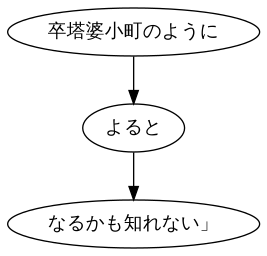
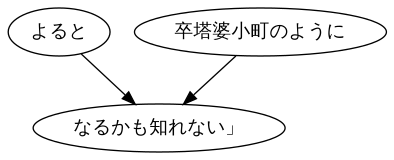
edge "卒塔婆小町のように" -> "よると": now "卒塔婆小町のように" -> "なるかも知れない」"
